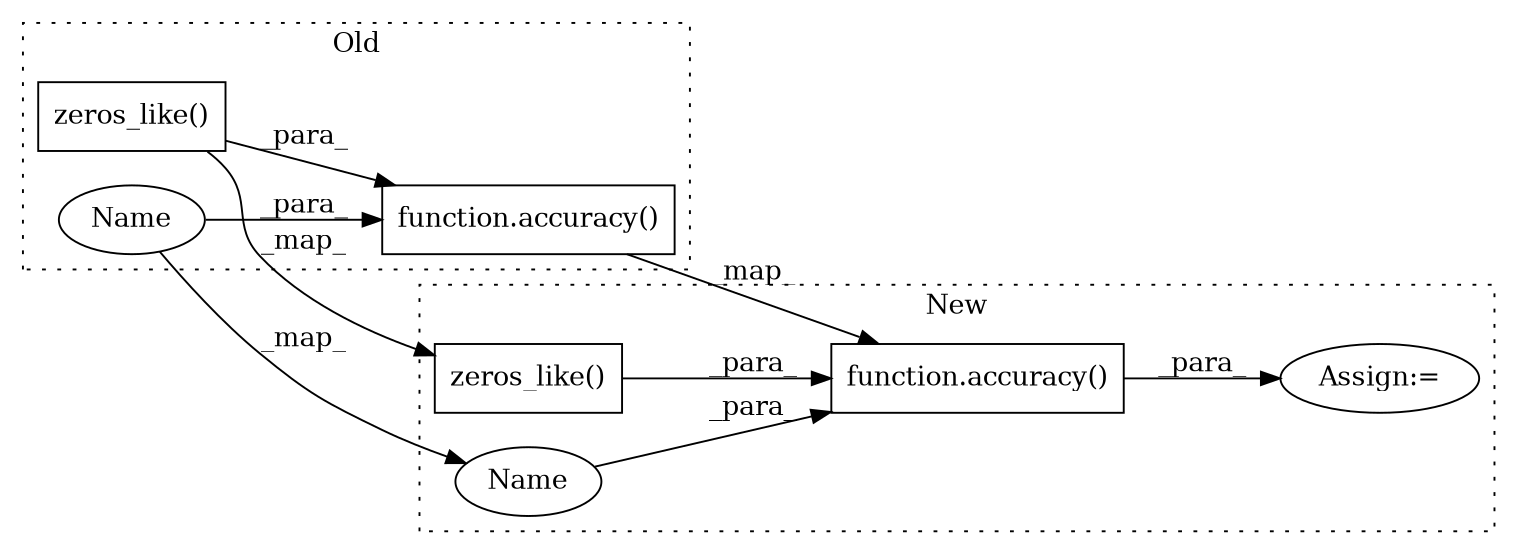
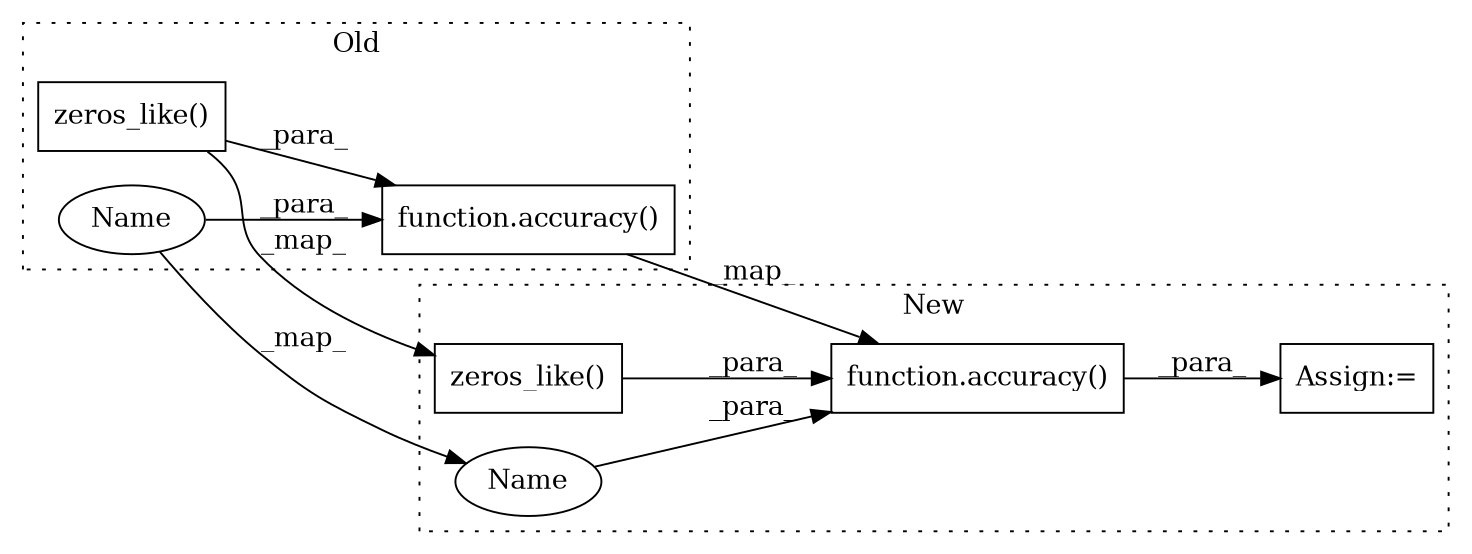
node "Assign:=": shape ellipse -> box
